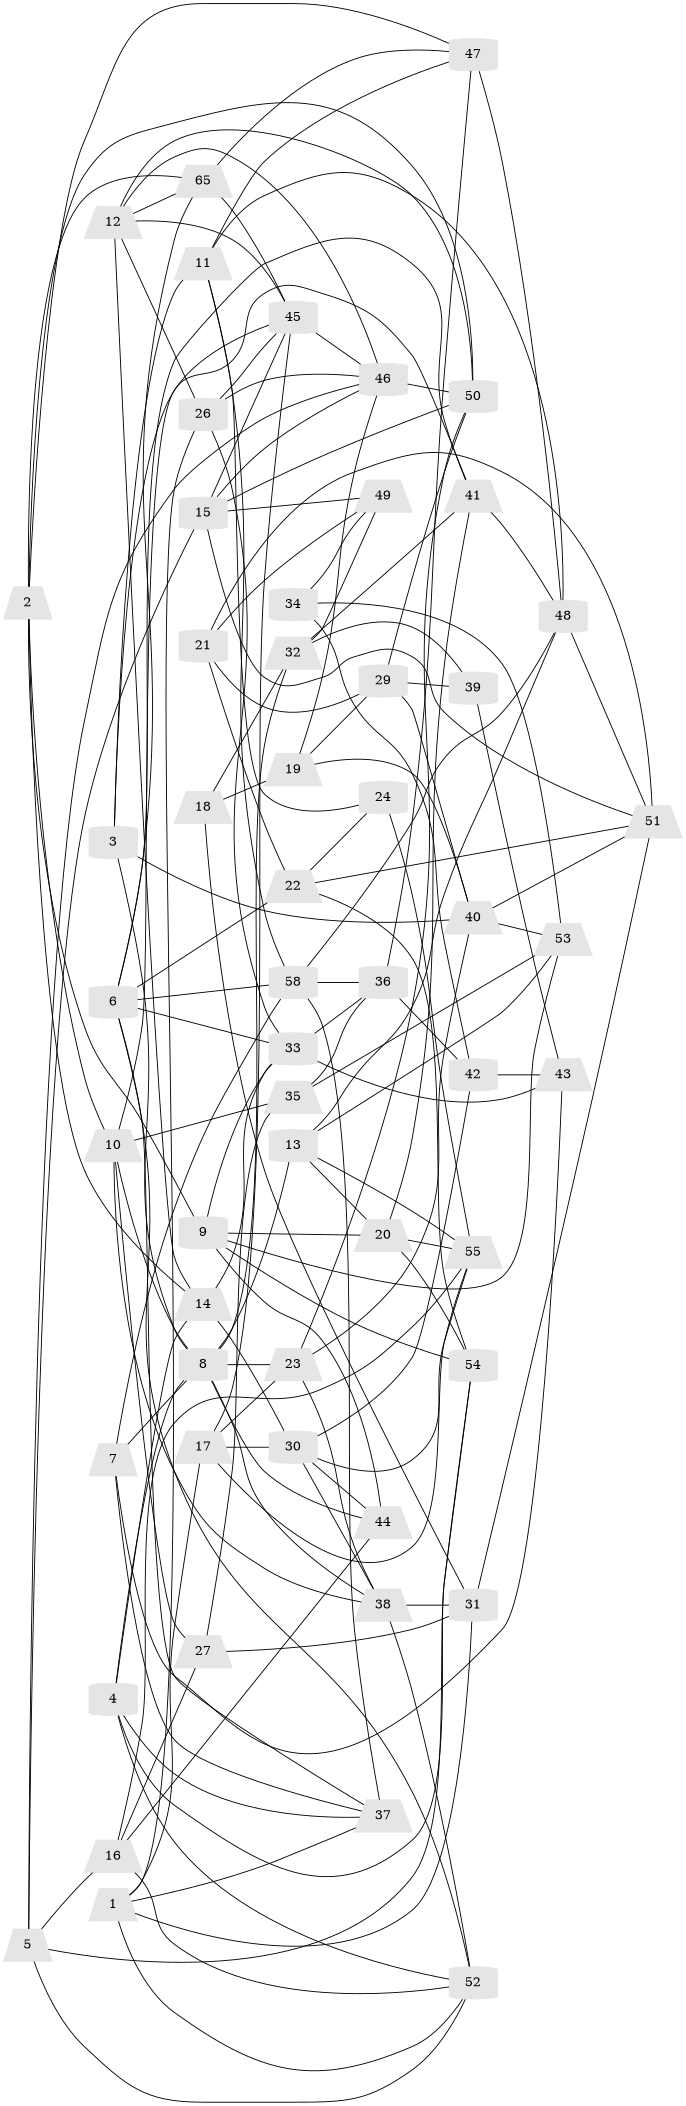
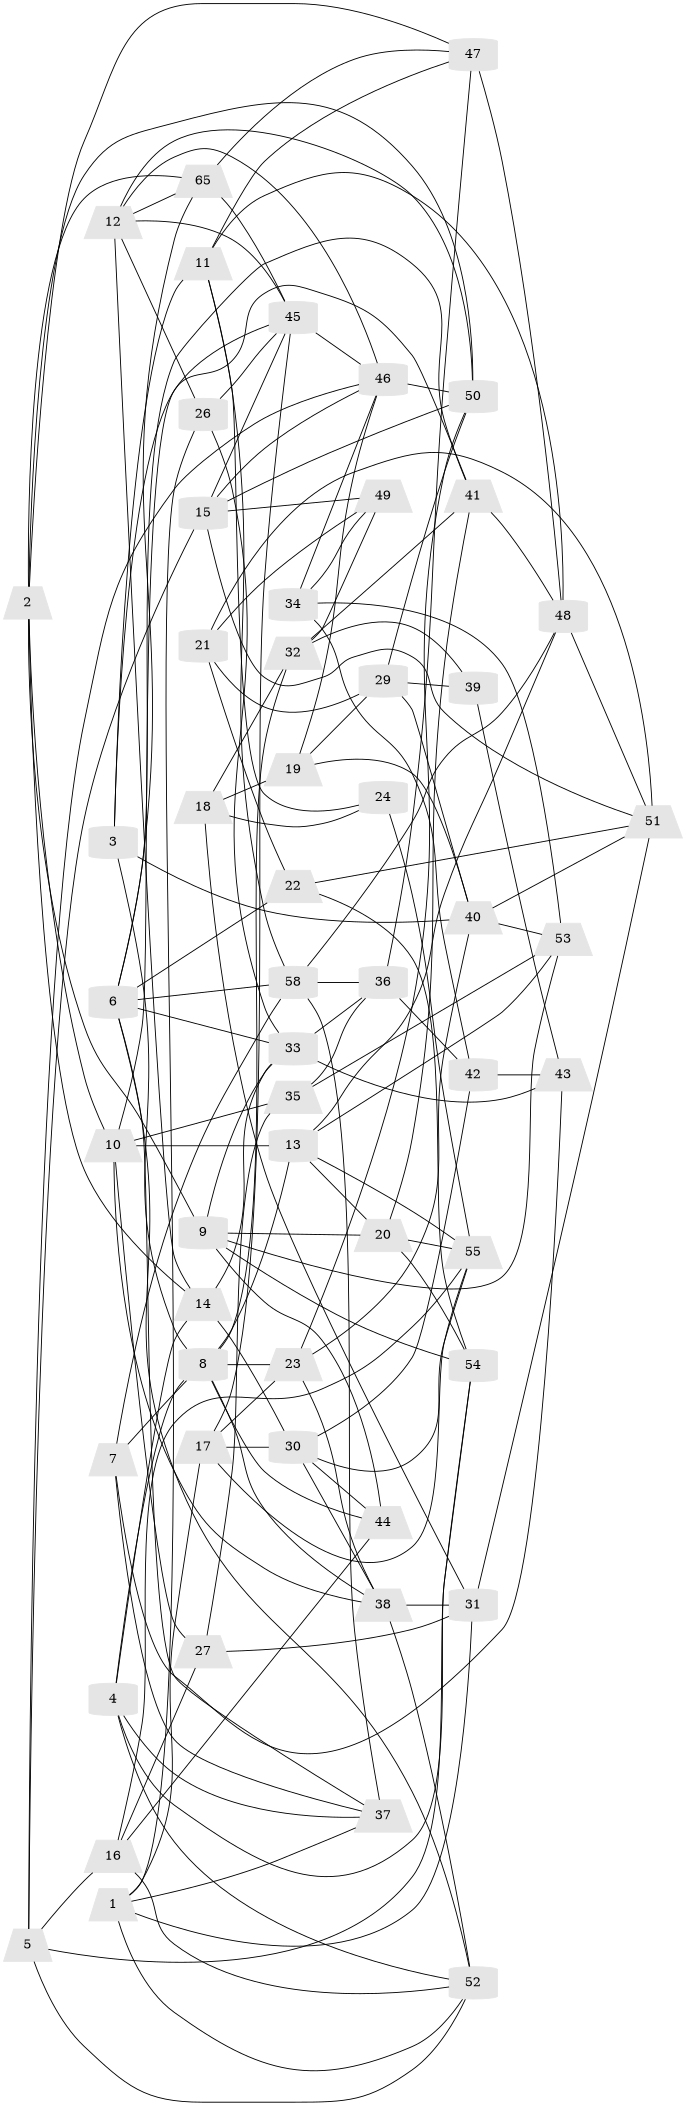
edge "46" -- "26": now "46" -- "34"
edge "24" -- "22": now "24" -- "18"
edge "10" -- "8": now "10" -- "13"
